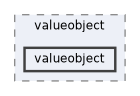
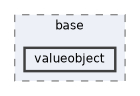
cluster "valueobject": label "valueobject" -> "base"
